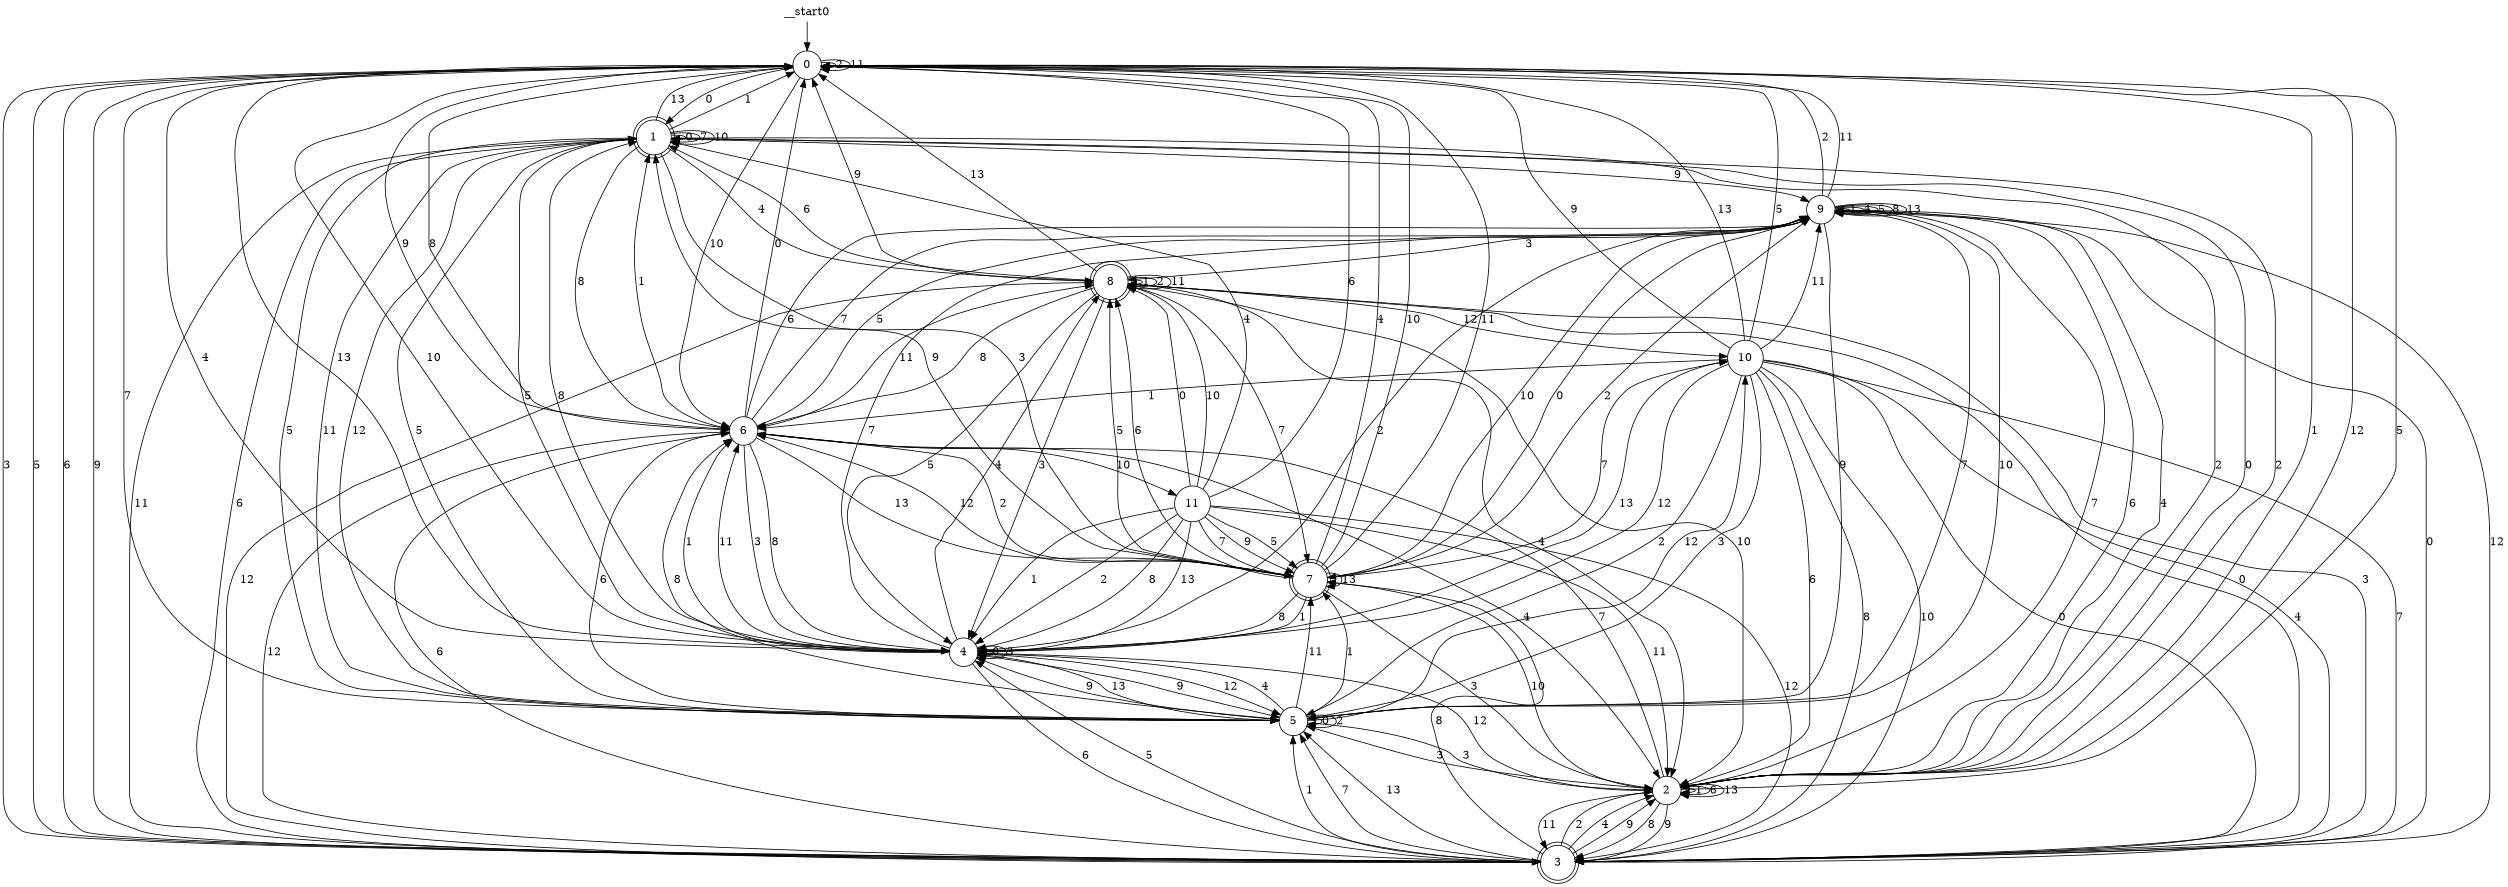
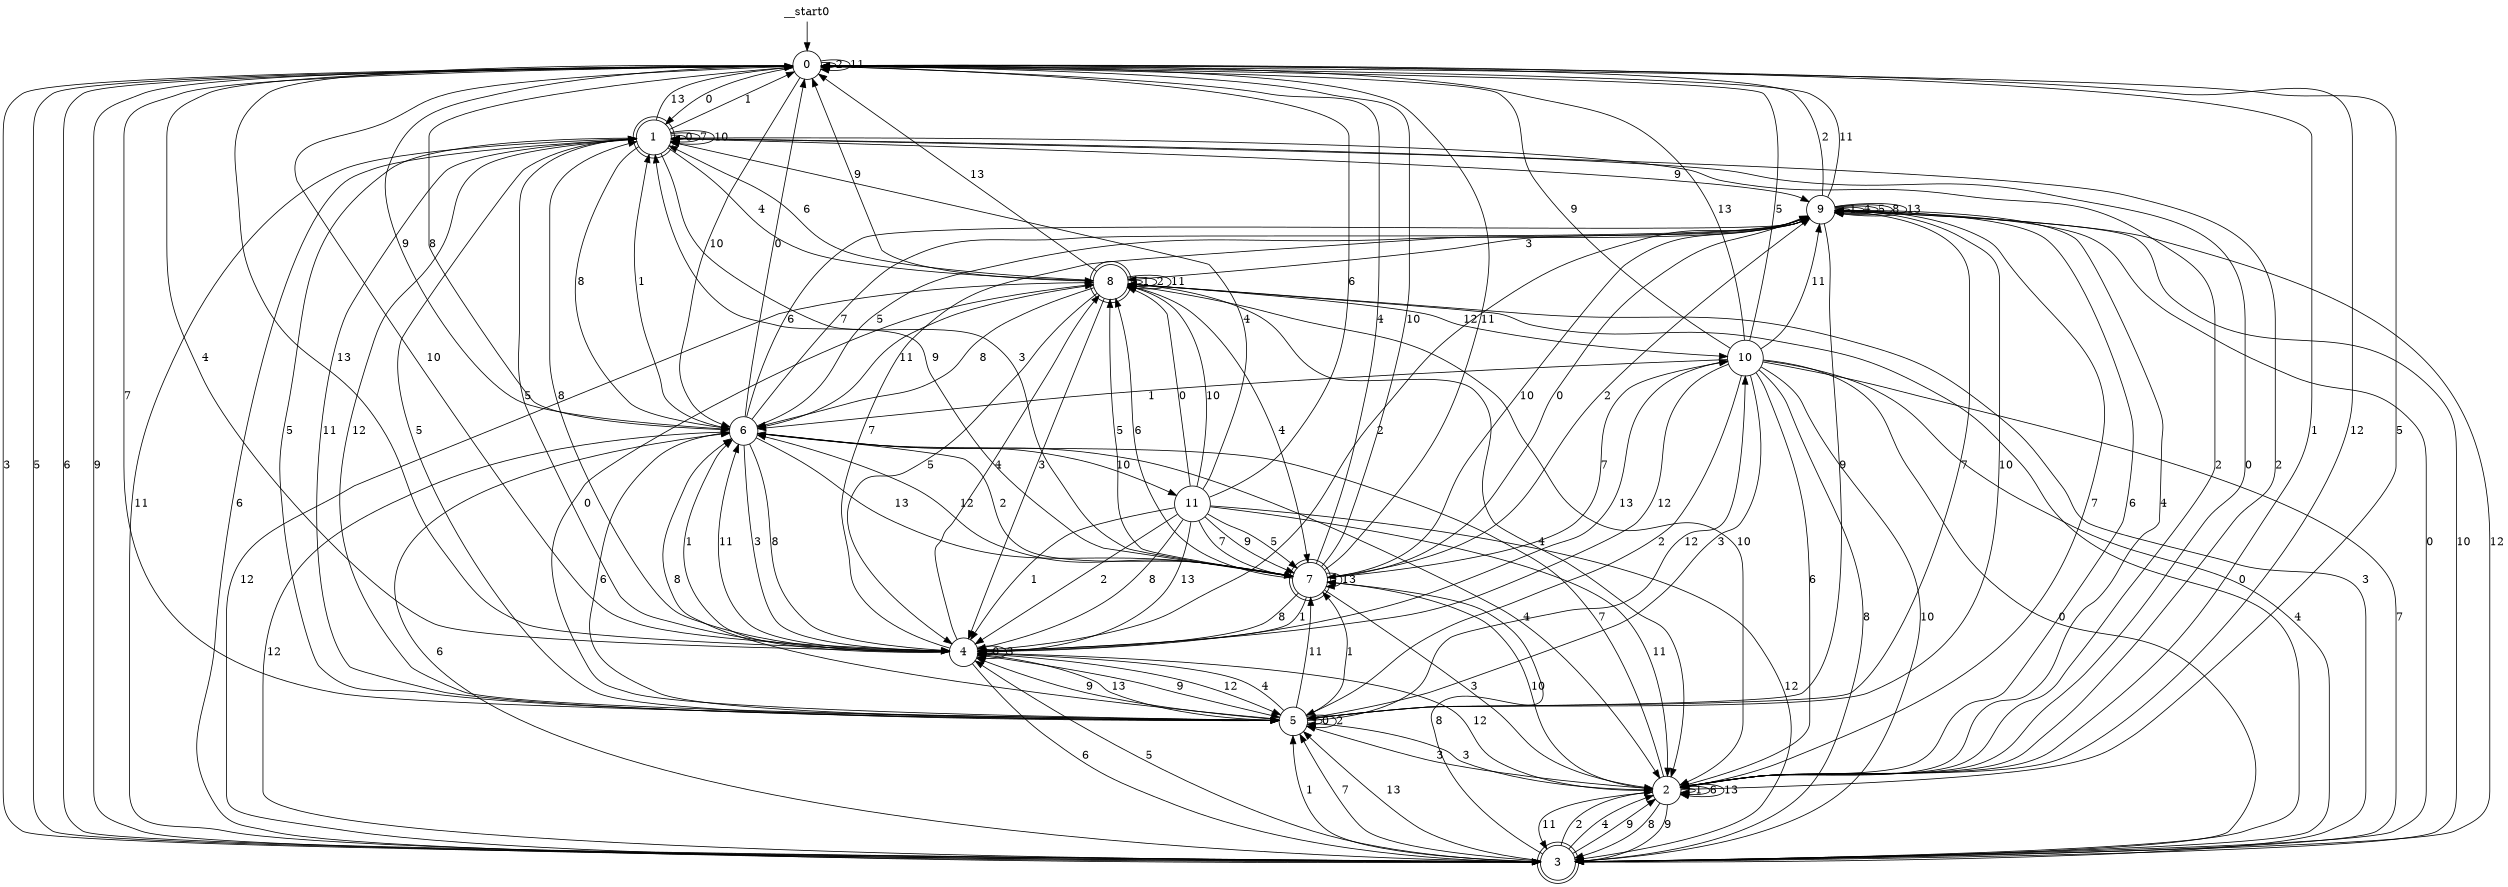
edge "8" -> "7": label "7" -> "4"
edge "8" -> "5": added, label "0"
edge "3" -> "9": added, label "10"
